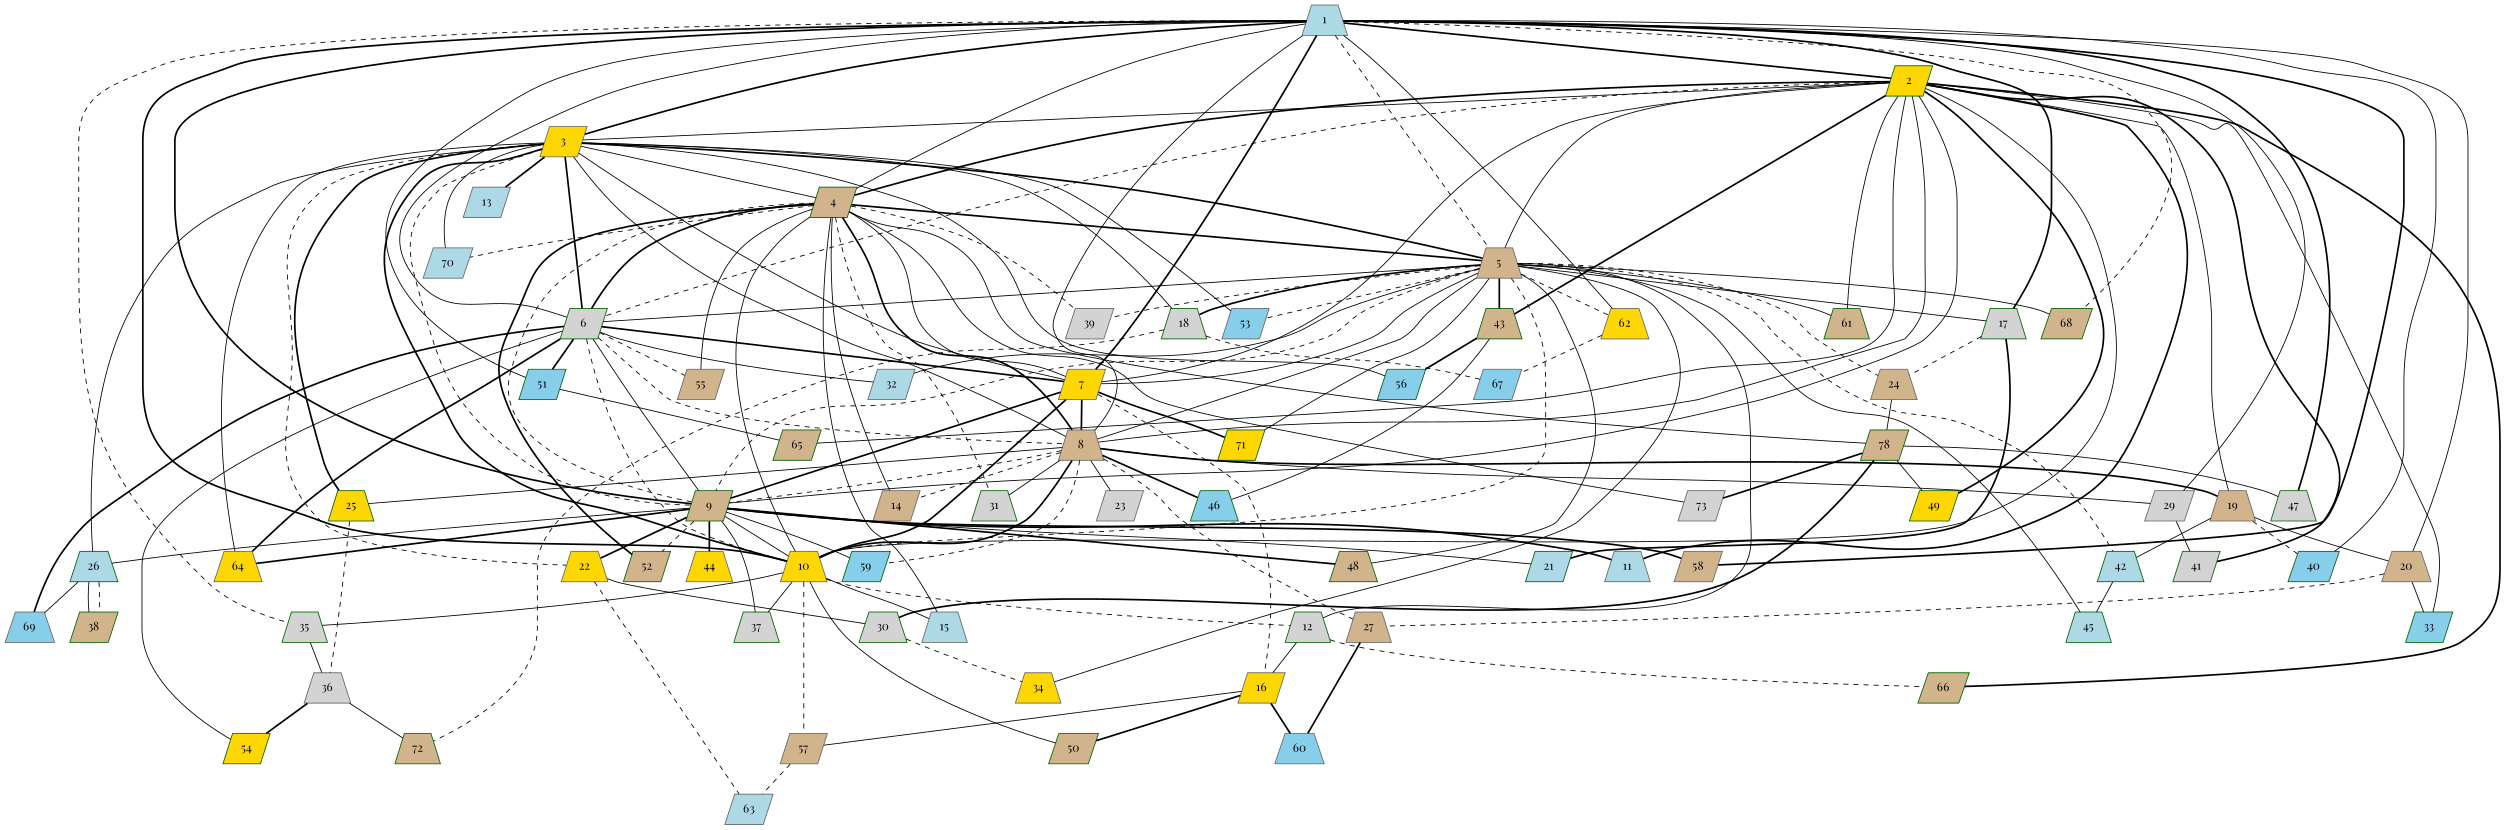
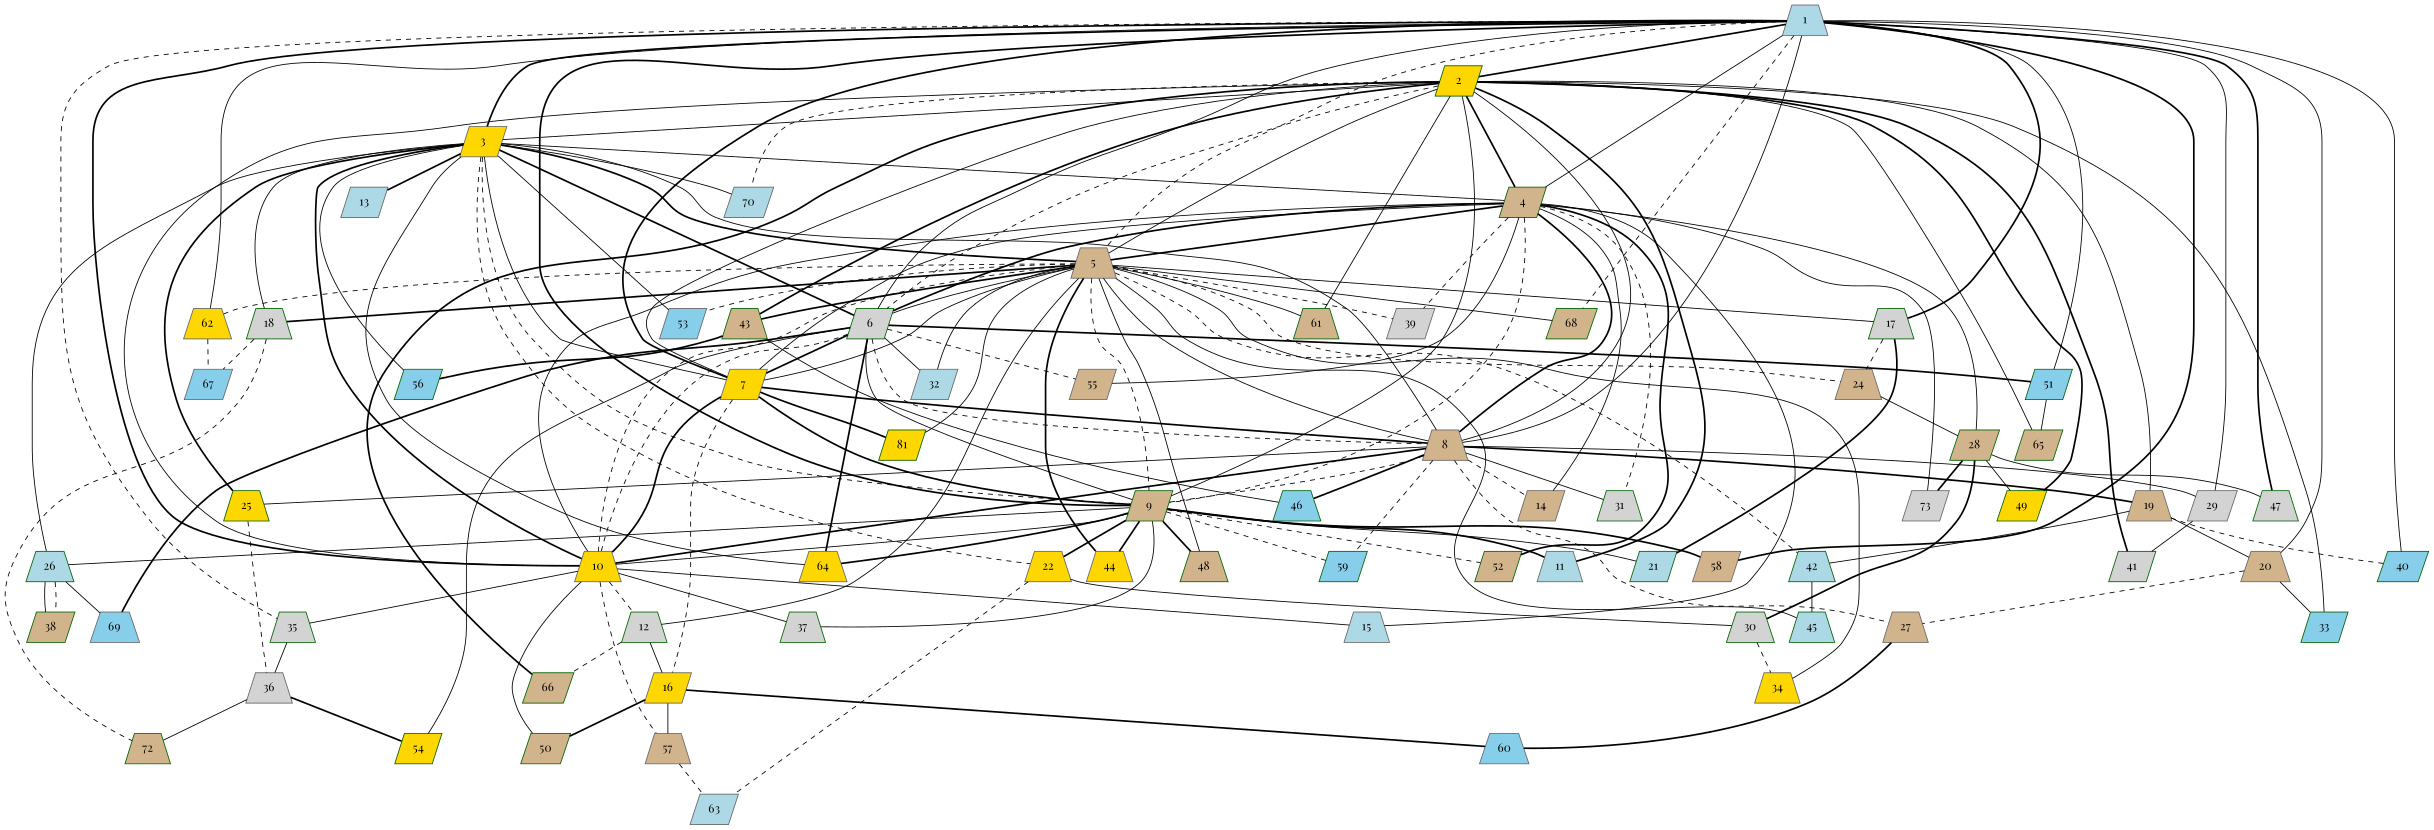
edge "4" -- "70": now "2" -- "70"
edge "5" -- "44": added
node "71": label "71" -> "81"
node "78": label "78" -> "28"
node "23": removed
edge "9" -- "59": style solid -> dashed
node "57": shape parallelogram -> trapezium
